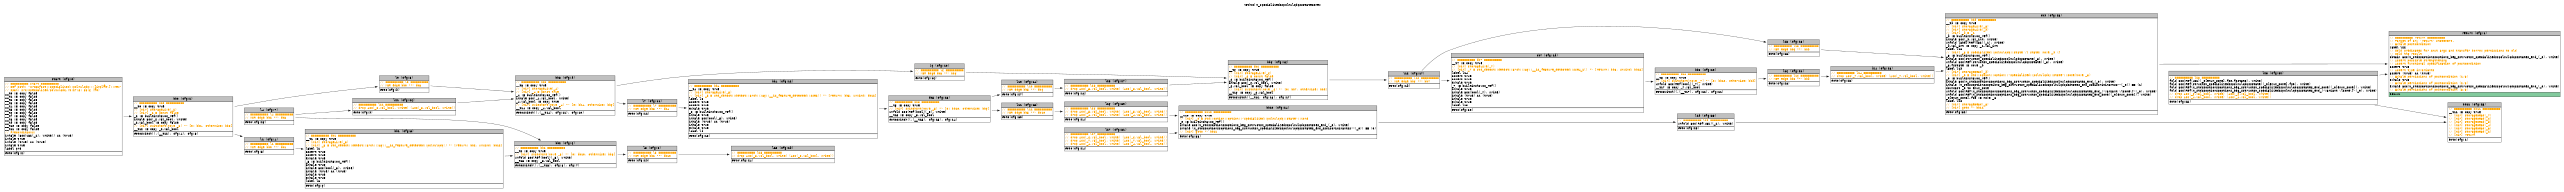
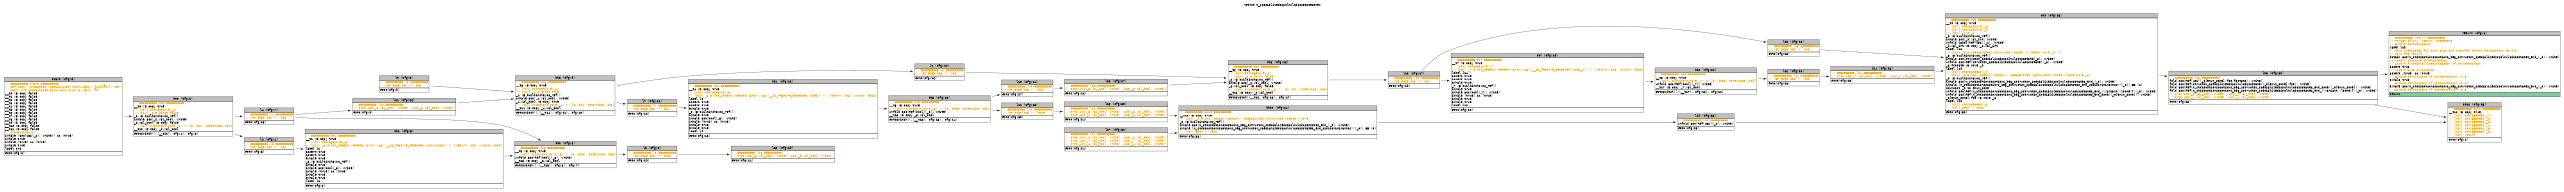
edge "bb9 (cfg:23)" -> "return (cfg:1)": now "bb9 (cfg:23)" -> "l28 (cfg:32)"
edge "bb0 (cfg:2)" -> "l0 (cfg:3)": now "bb0 (cfg:2)" -> "l4 (cfg:7)"
